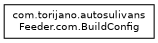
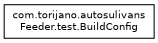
node "com.torijano.autosulivans Feeder.com.BuildConfig": label "com.torijano.autosulivans Feeder.com.BuildConfig" -> "com.torijano.autosulivans Feeder.test.BuildConfig"
